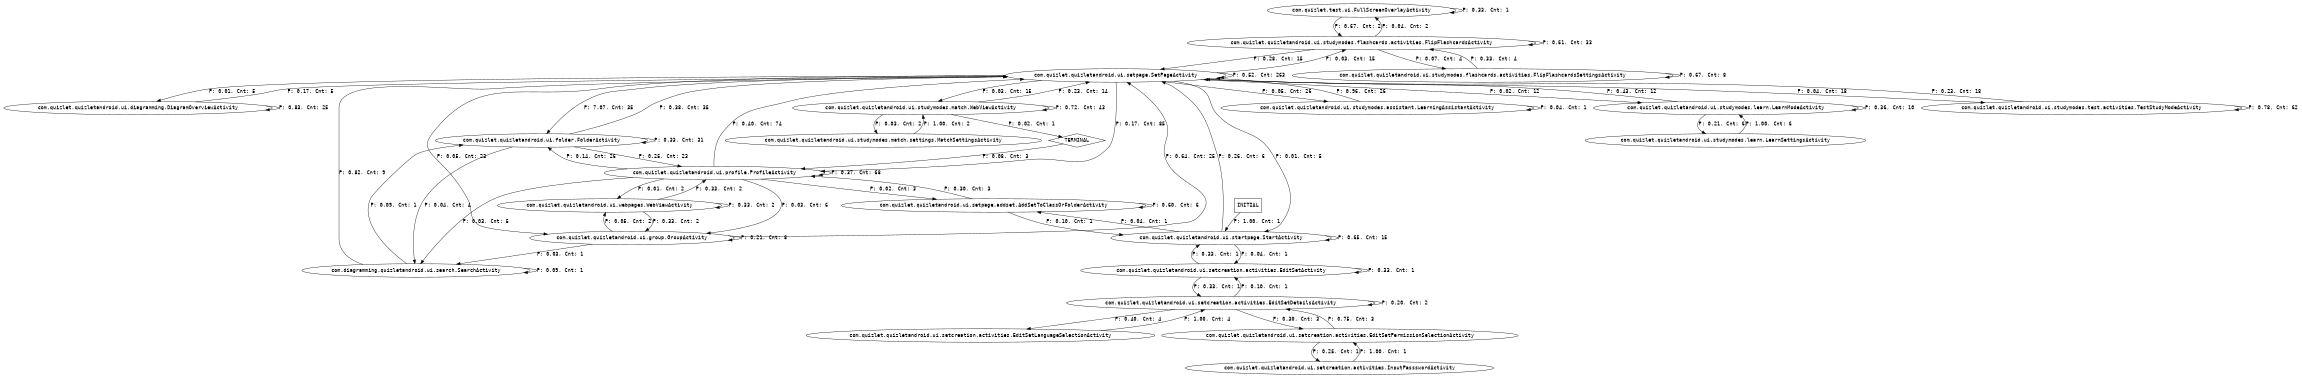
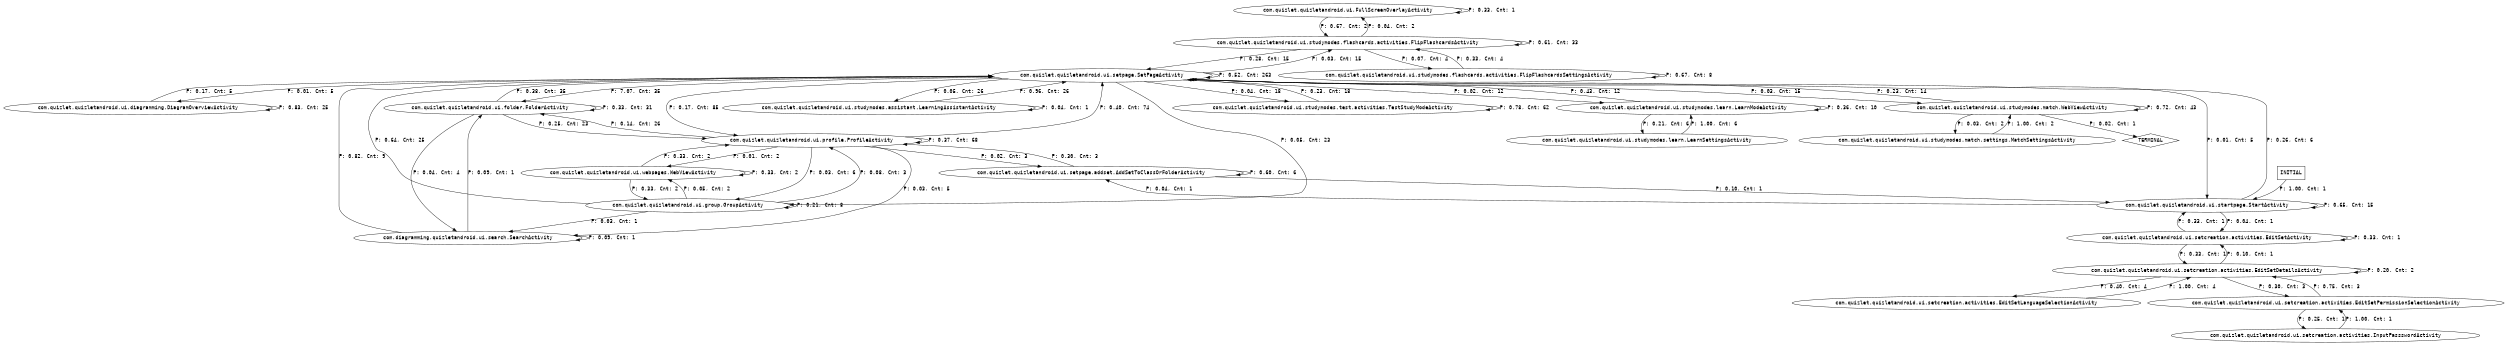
node "com.quizlet.test.ui.FullScreenOverlayActivity": label "com.quizlet.test.ui.FullScreenOverlayActivity" -> "com.quizlet.quizletandroid.ui.FullScreenOverlayActivity"
edge "TERMINAL" -> "com.quizlet.quizletandroid.ui.profile.ProfileActivity": now "com.quizlet.quizletandroid.ui.group.GroupActivity" -> "com.quizlet.quizletandroid.ui.profile.ProfileActivity"
